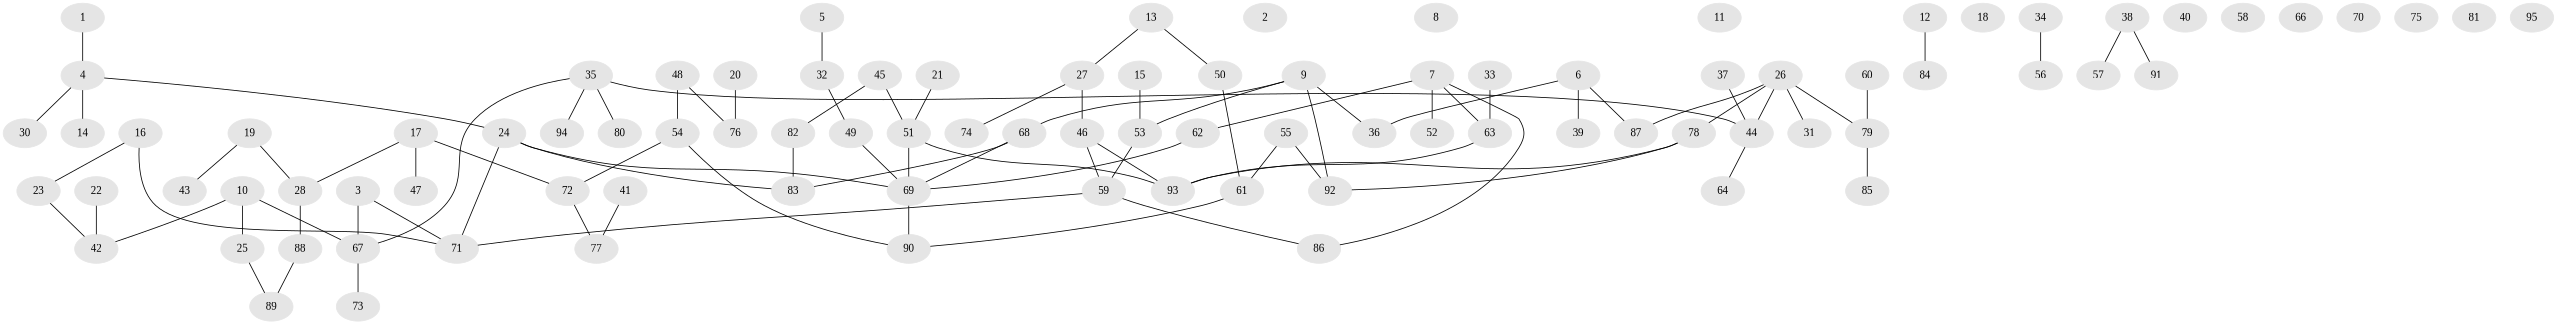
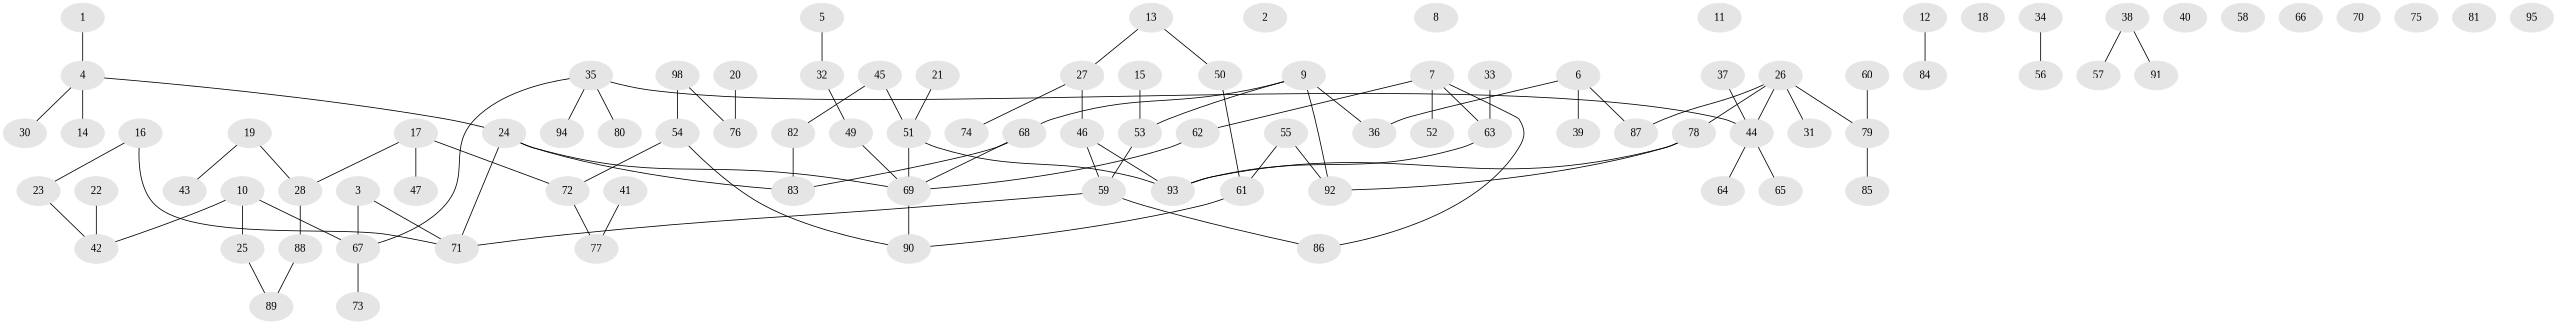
node "48": label "48" -> "98"
node "65": added
